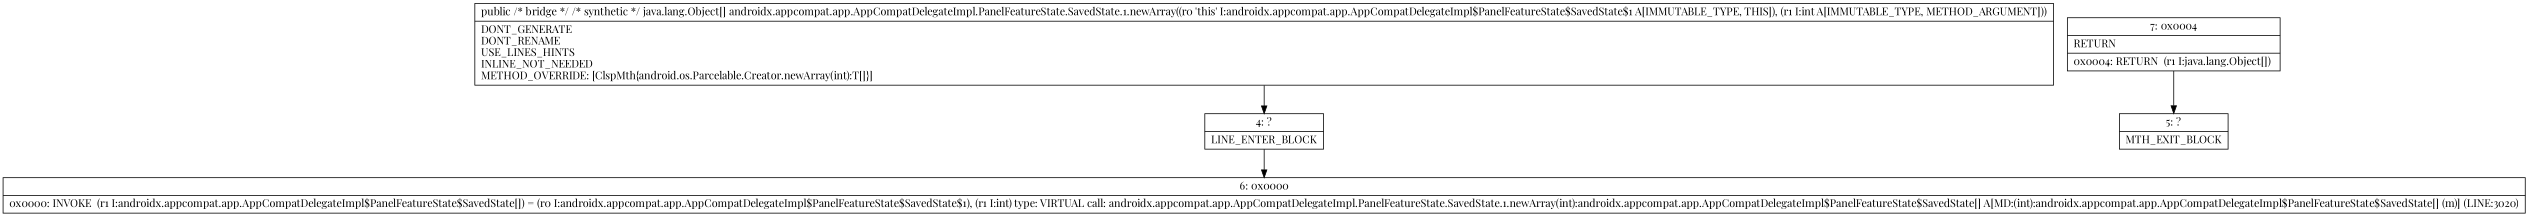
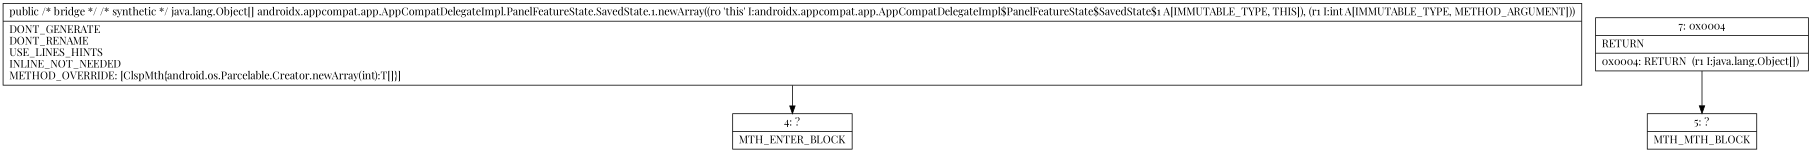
node "4: ?": text "LINE_ENTER_BLOCK" -> "MTH_ENTER_BLOCK"
node "5: ?": text "MTH_EXIT_BLOCK" -> "MTH_MTH_BLOCK"
node "6: 0x0000": removed
